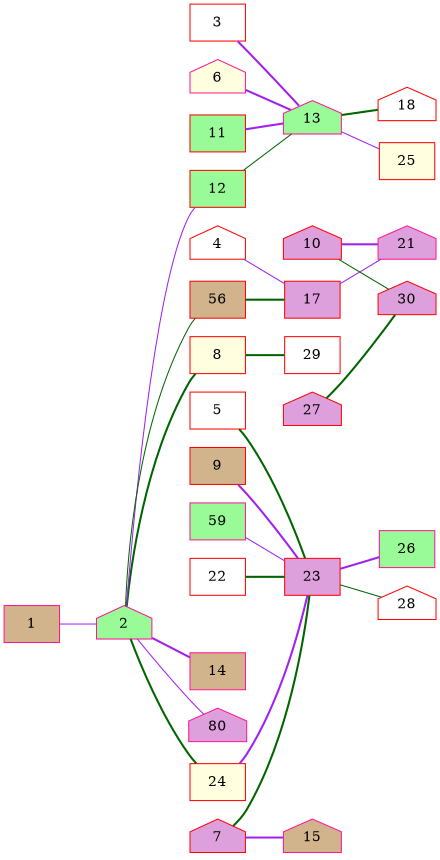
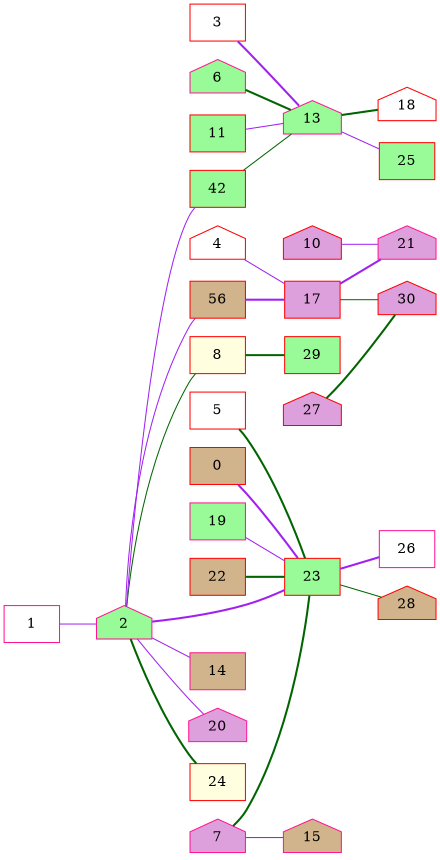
node "6": fillcolor lightyellow -> palegreen
edge "6" -- "13": color purple -> darkgreen
edge "13" -- "11": style bold -> solid
node "25": fillcolor lightyellow -> palegreen
node "12": label "12" -> "42"
edge "10" -- "21": style bold -> solid
edge "21" -- "17": style solid -> bold
edge "10" -- "30": now "17" -- "30"
edge "56" -- "17": color darkgreen -> purple
node "29": fillcolor white -> palegreen
edge "56" -- "2": color darkgreen -> purple
node "9": label "9" -> "0"
edge "8" -- "2": style bold -> solid
node "59": label "59" -> "19"
node "26": fillcolor palegreen -> white
node "22": fillcolor white -> tan
node "23": fillcolor plum -> palegreen
node "28": fillcolor white -> tan
node "1": fillcolor tan -> white
edge "2" -- "14": style bold -> solid
edge "23" -- "24": now "23" -- "2"
node "80": label "80" -> "20"
node "7": color red -> deeppink
edge "7" -- "15": style bold -> solid
